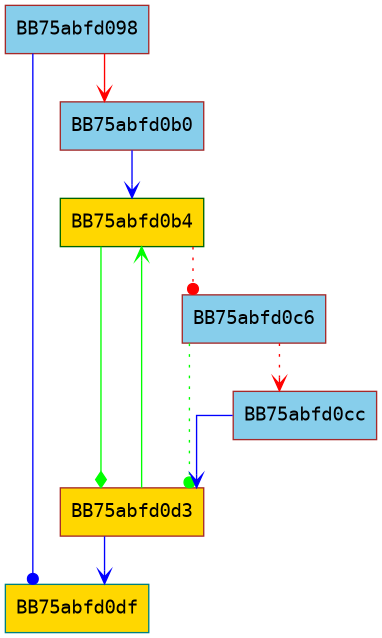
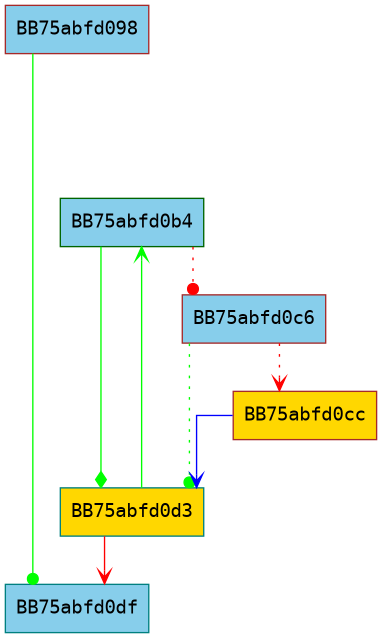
node "BB75abfd0b0": removed
node "BB75abfd0b4": fillcolor gold -> skyblue
edge "BB75abfd098" -> "BB75abfd0df": color blue -> green
node "BB75abfd0cc": fillcolor skyblue -> gold
node "BB75abfd0d3": color brown -> teal
edge "BB75abfd0d3" -> "BB75abfd0df": color blue -> red
node "BB75abfd0df": fillcolor gold -> skyblue
